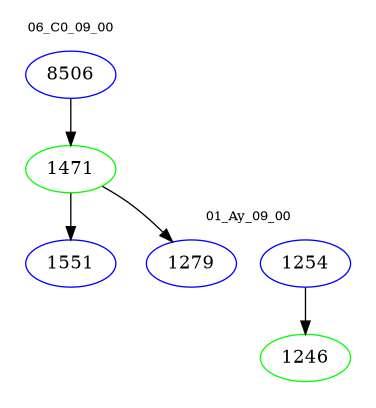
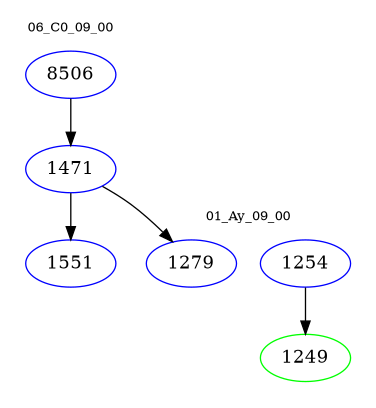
node "1471": color green -> blue
node "1246": label "1246" -> "1249"
